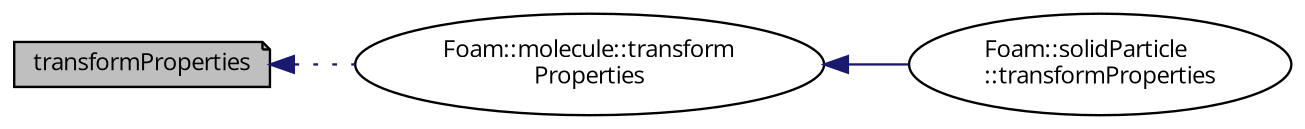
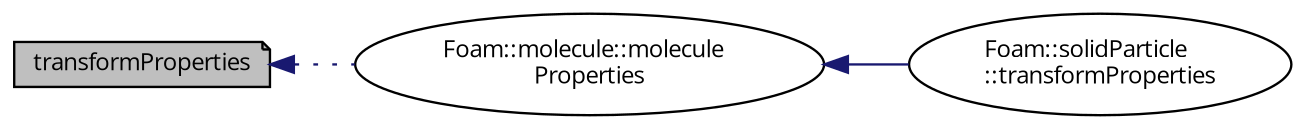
node "Foam::molecule::transform Properties": label "Foam::molecule::transform Properties" -> "Foam::molecule::molecule Properties"
